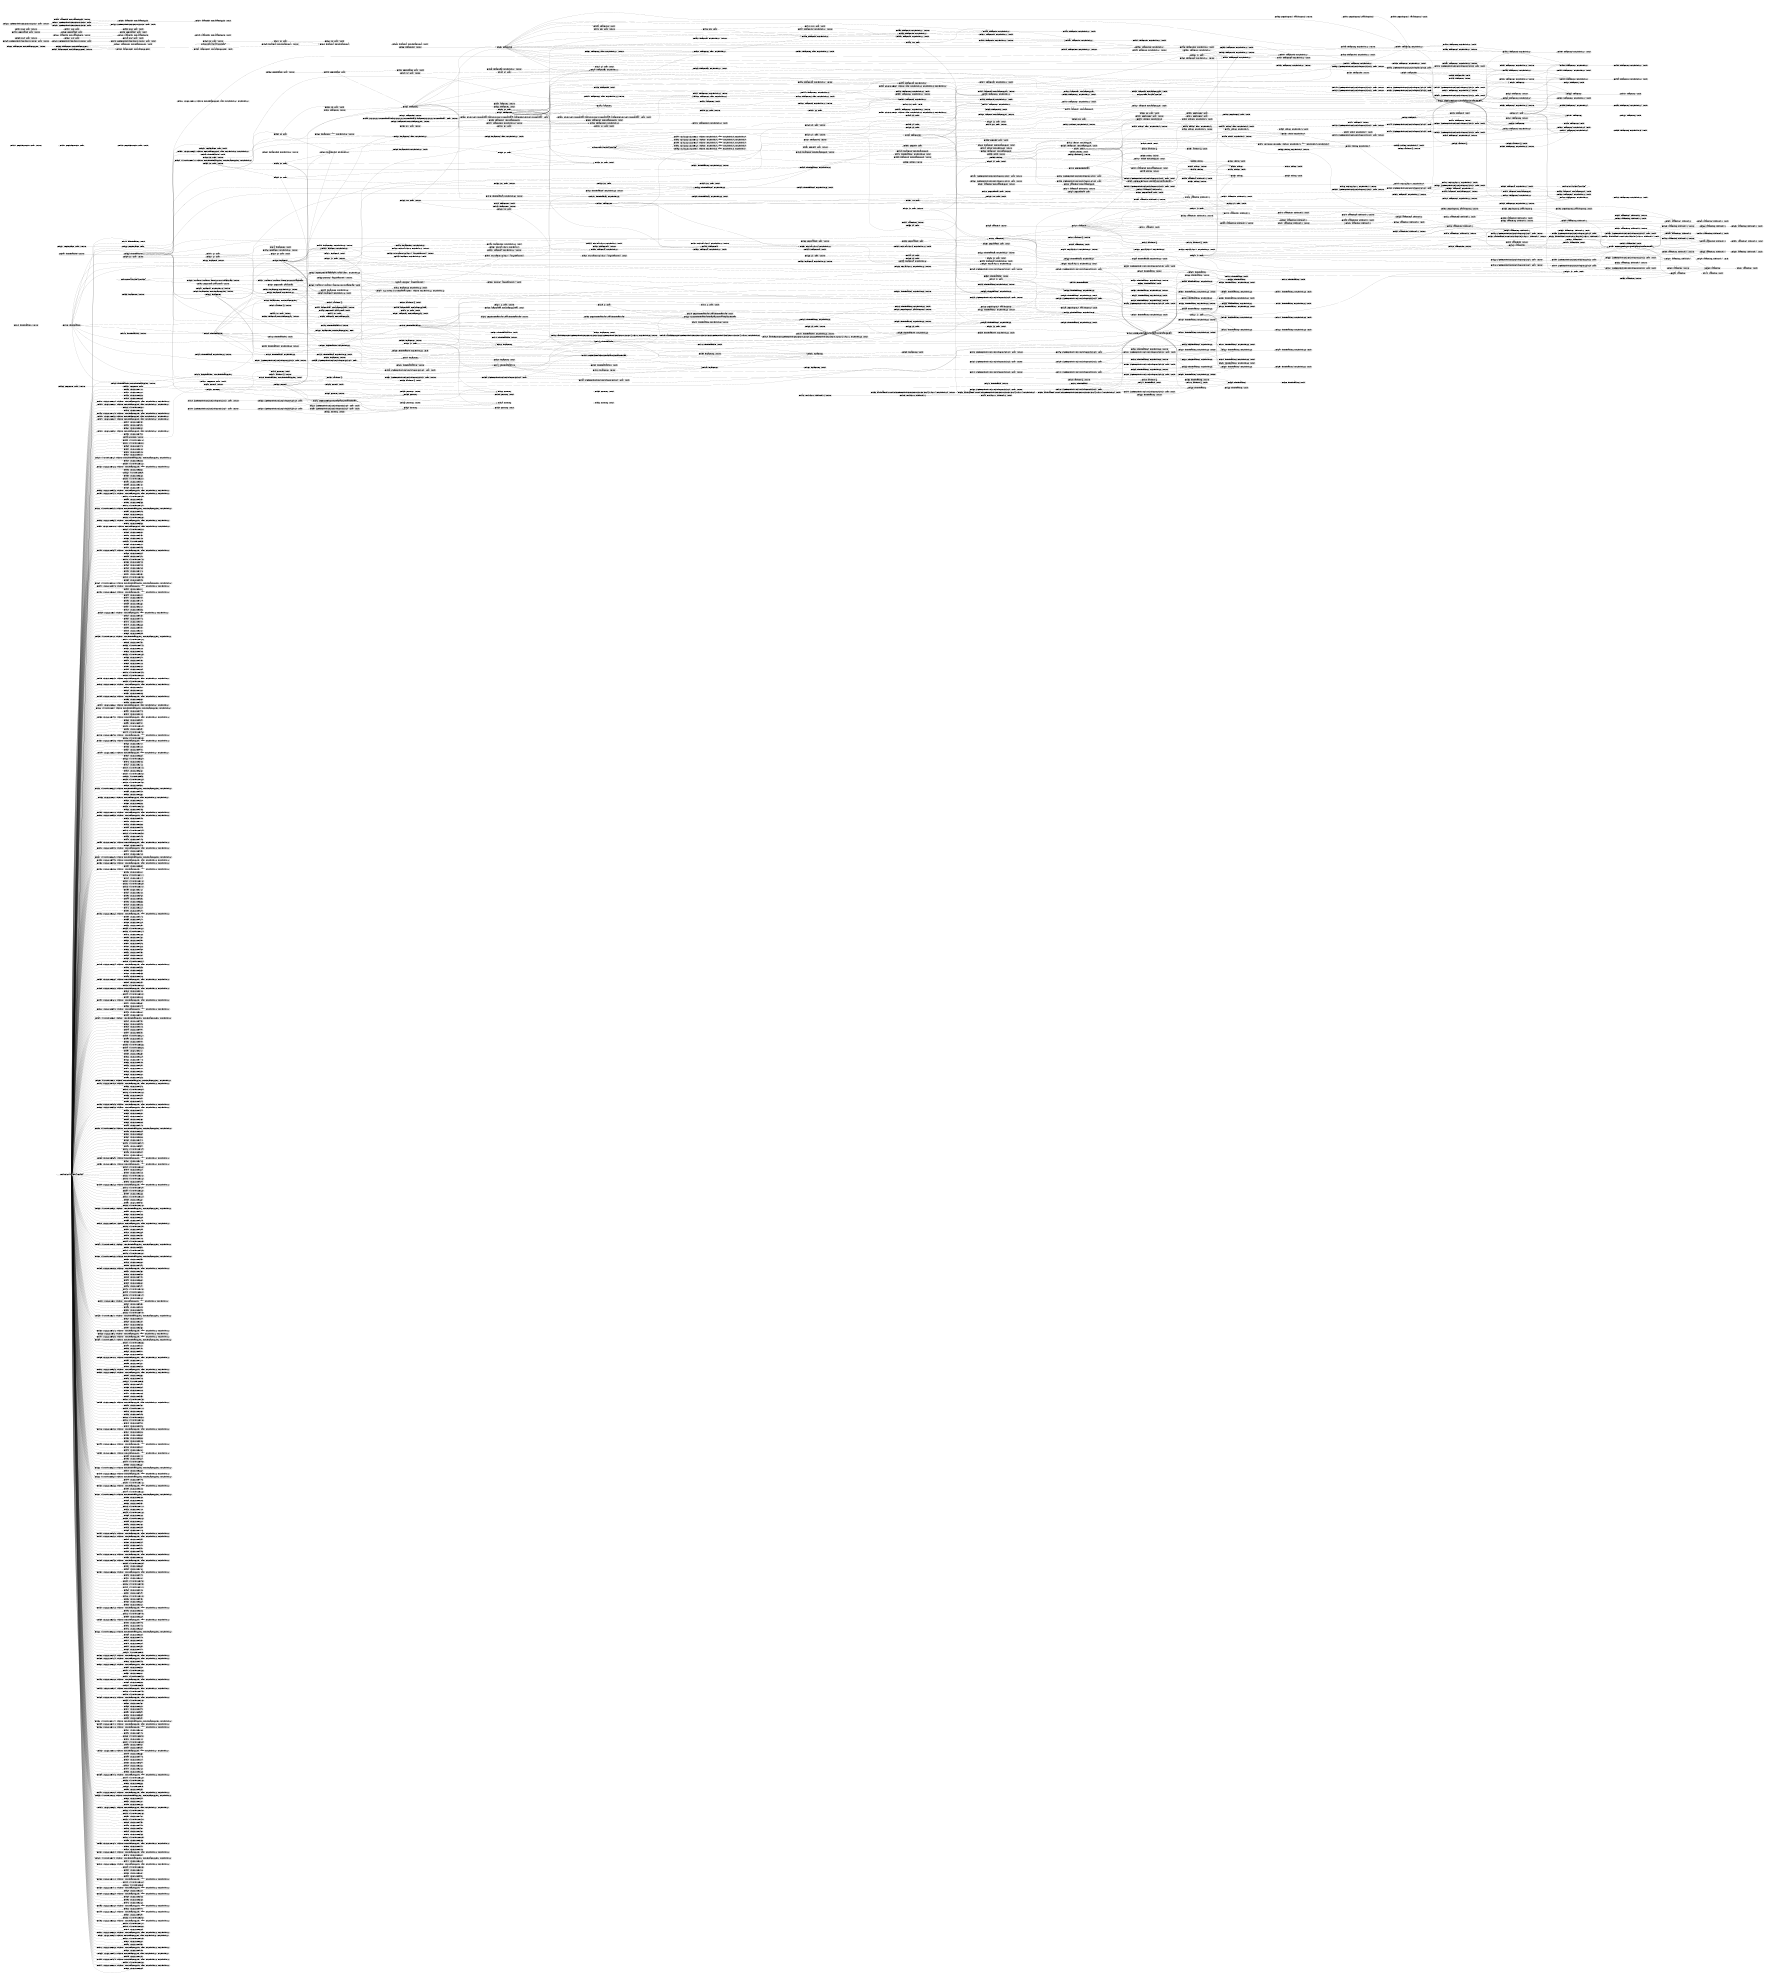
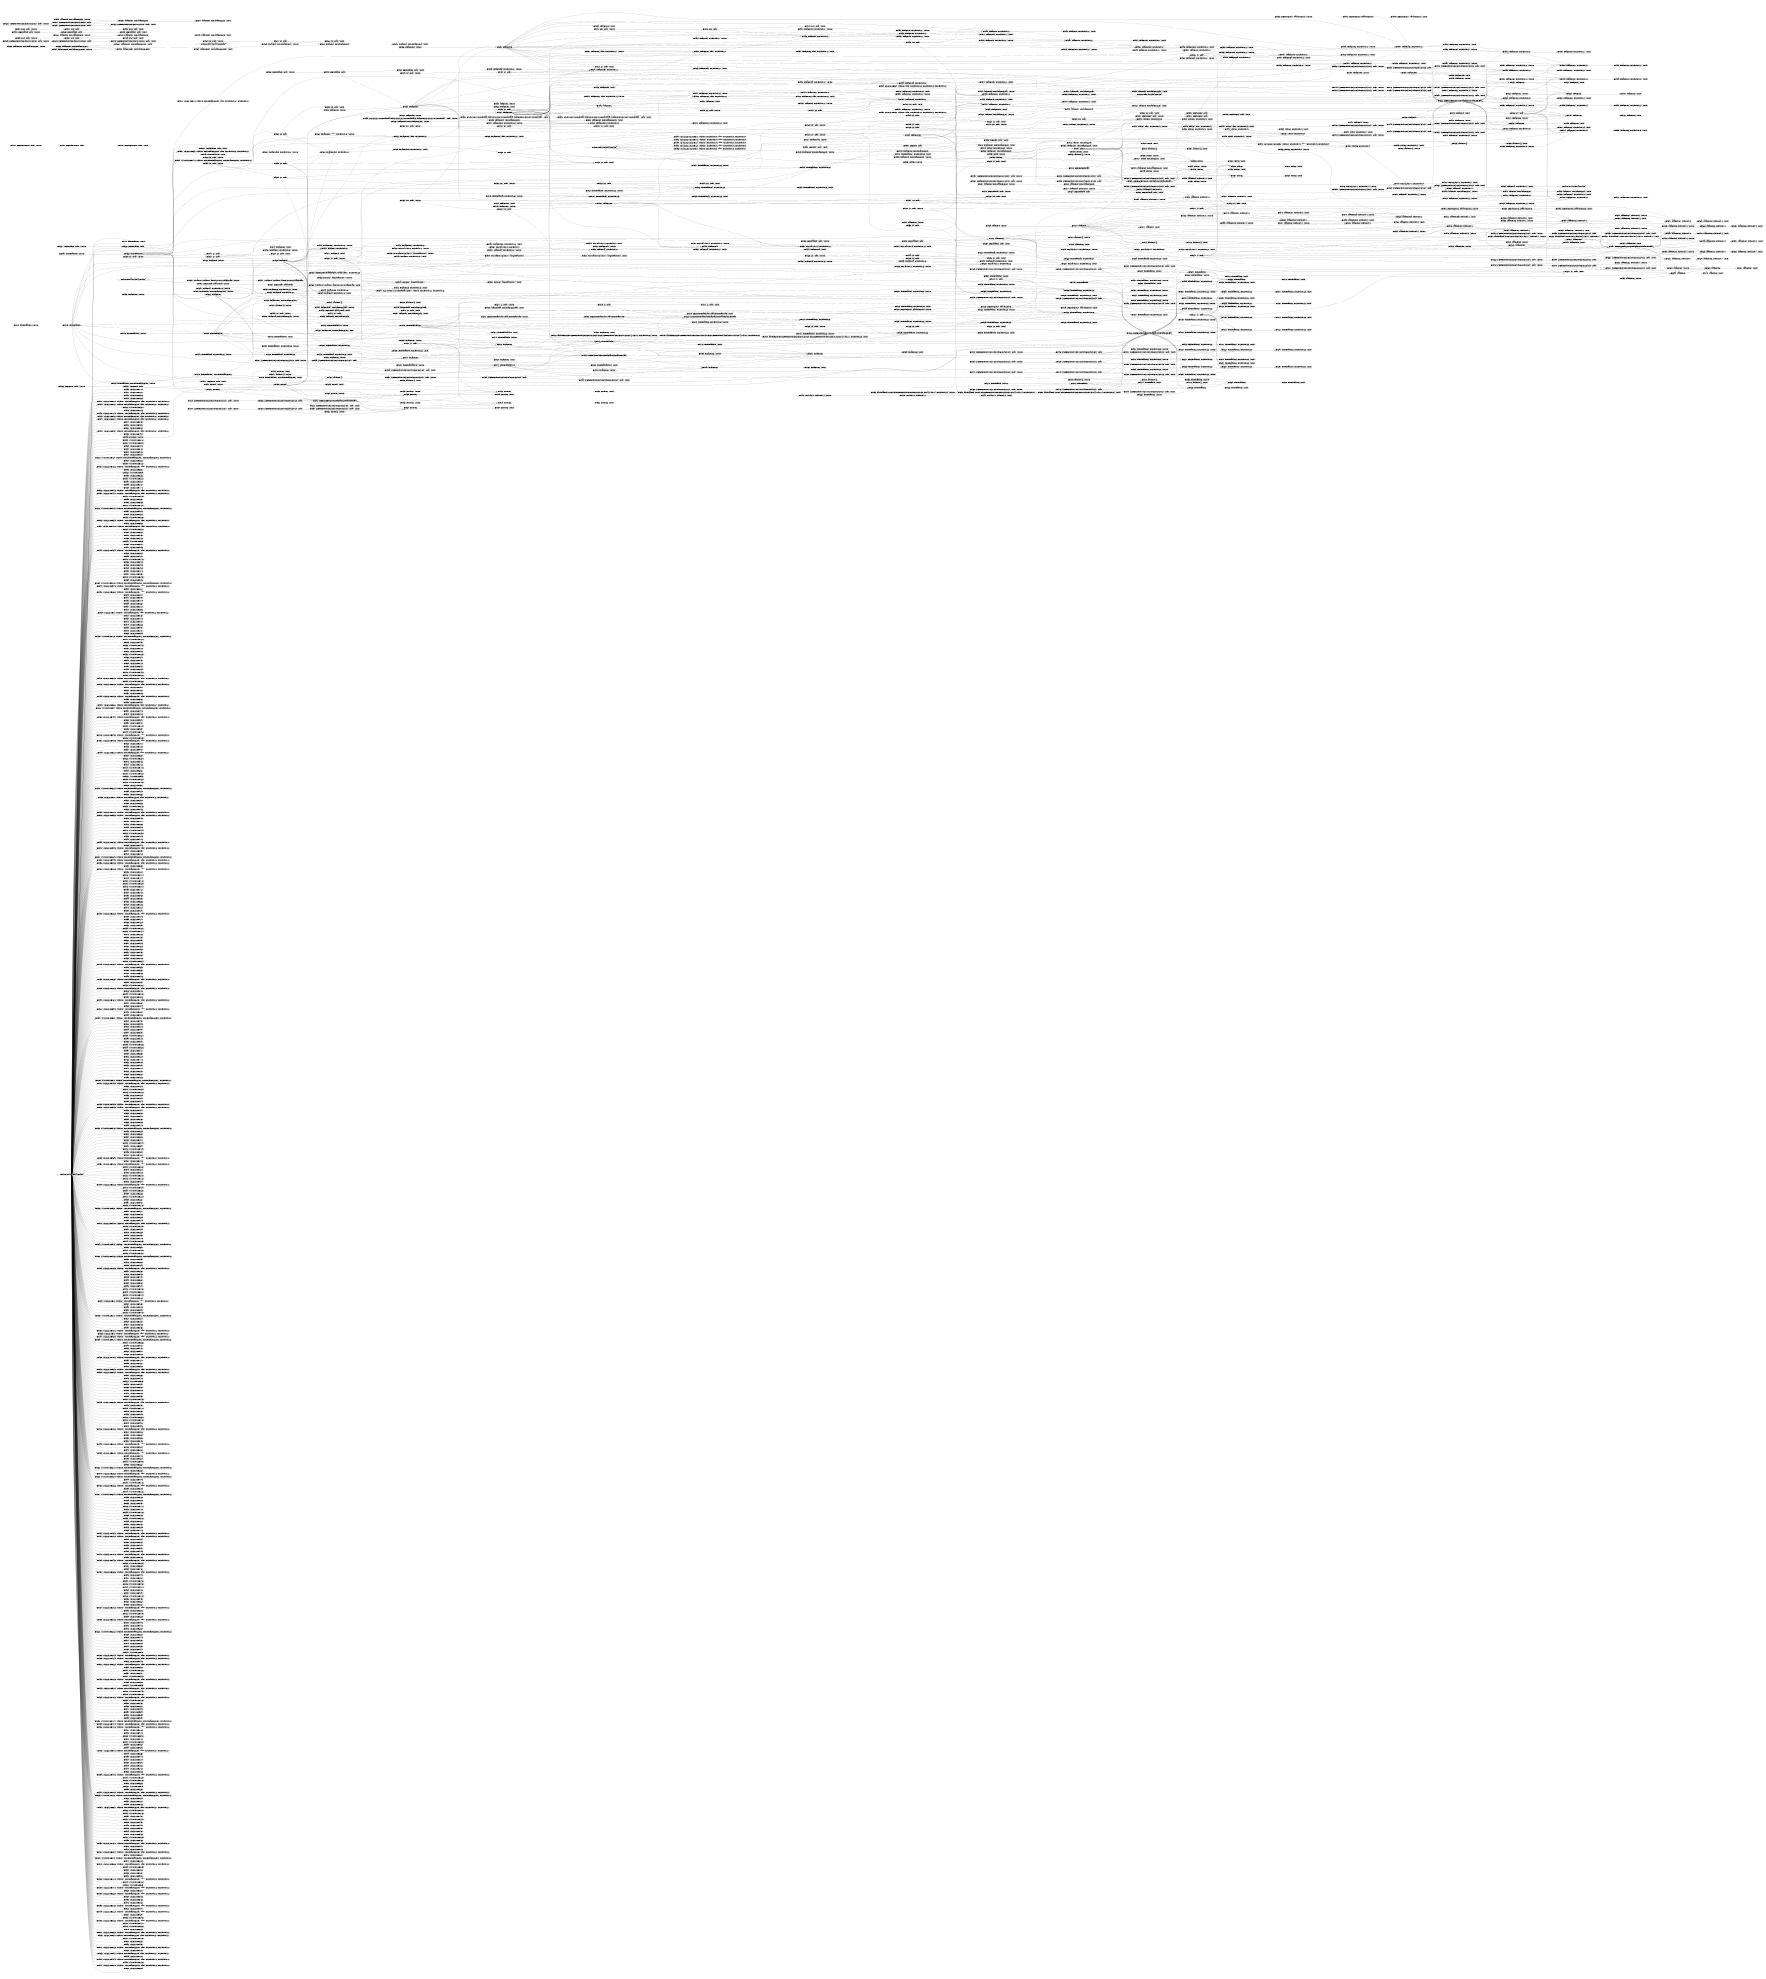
node "CE0x4cdeab0": text "*SummSource*" -> "*SummSink*"
